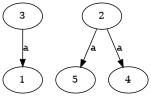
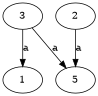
edge "3" -> "5": added, label "a"
node "4": removed
